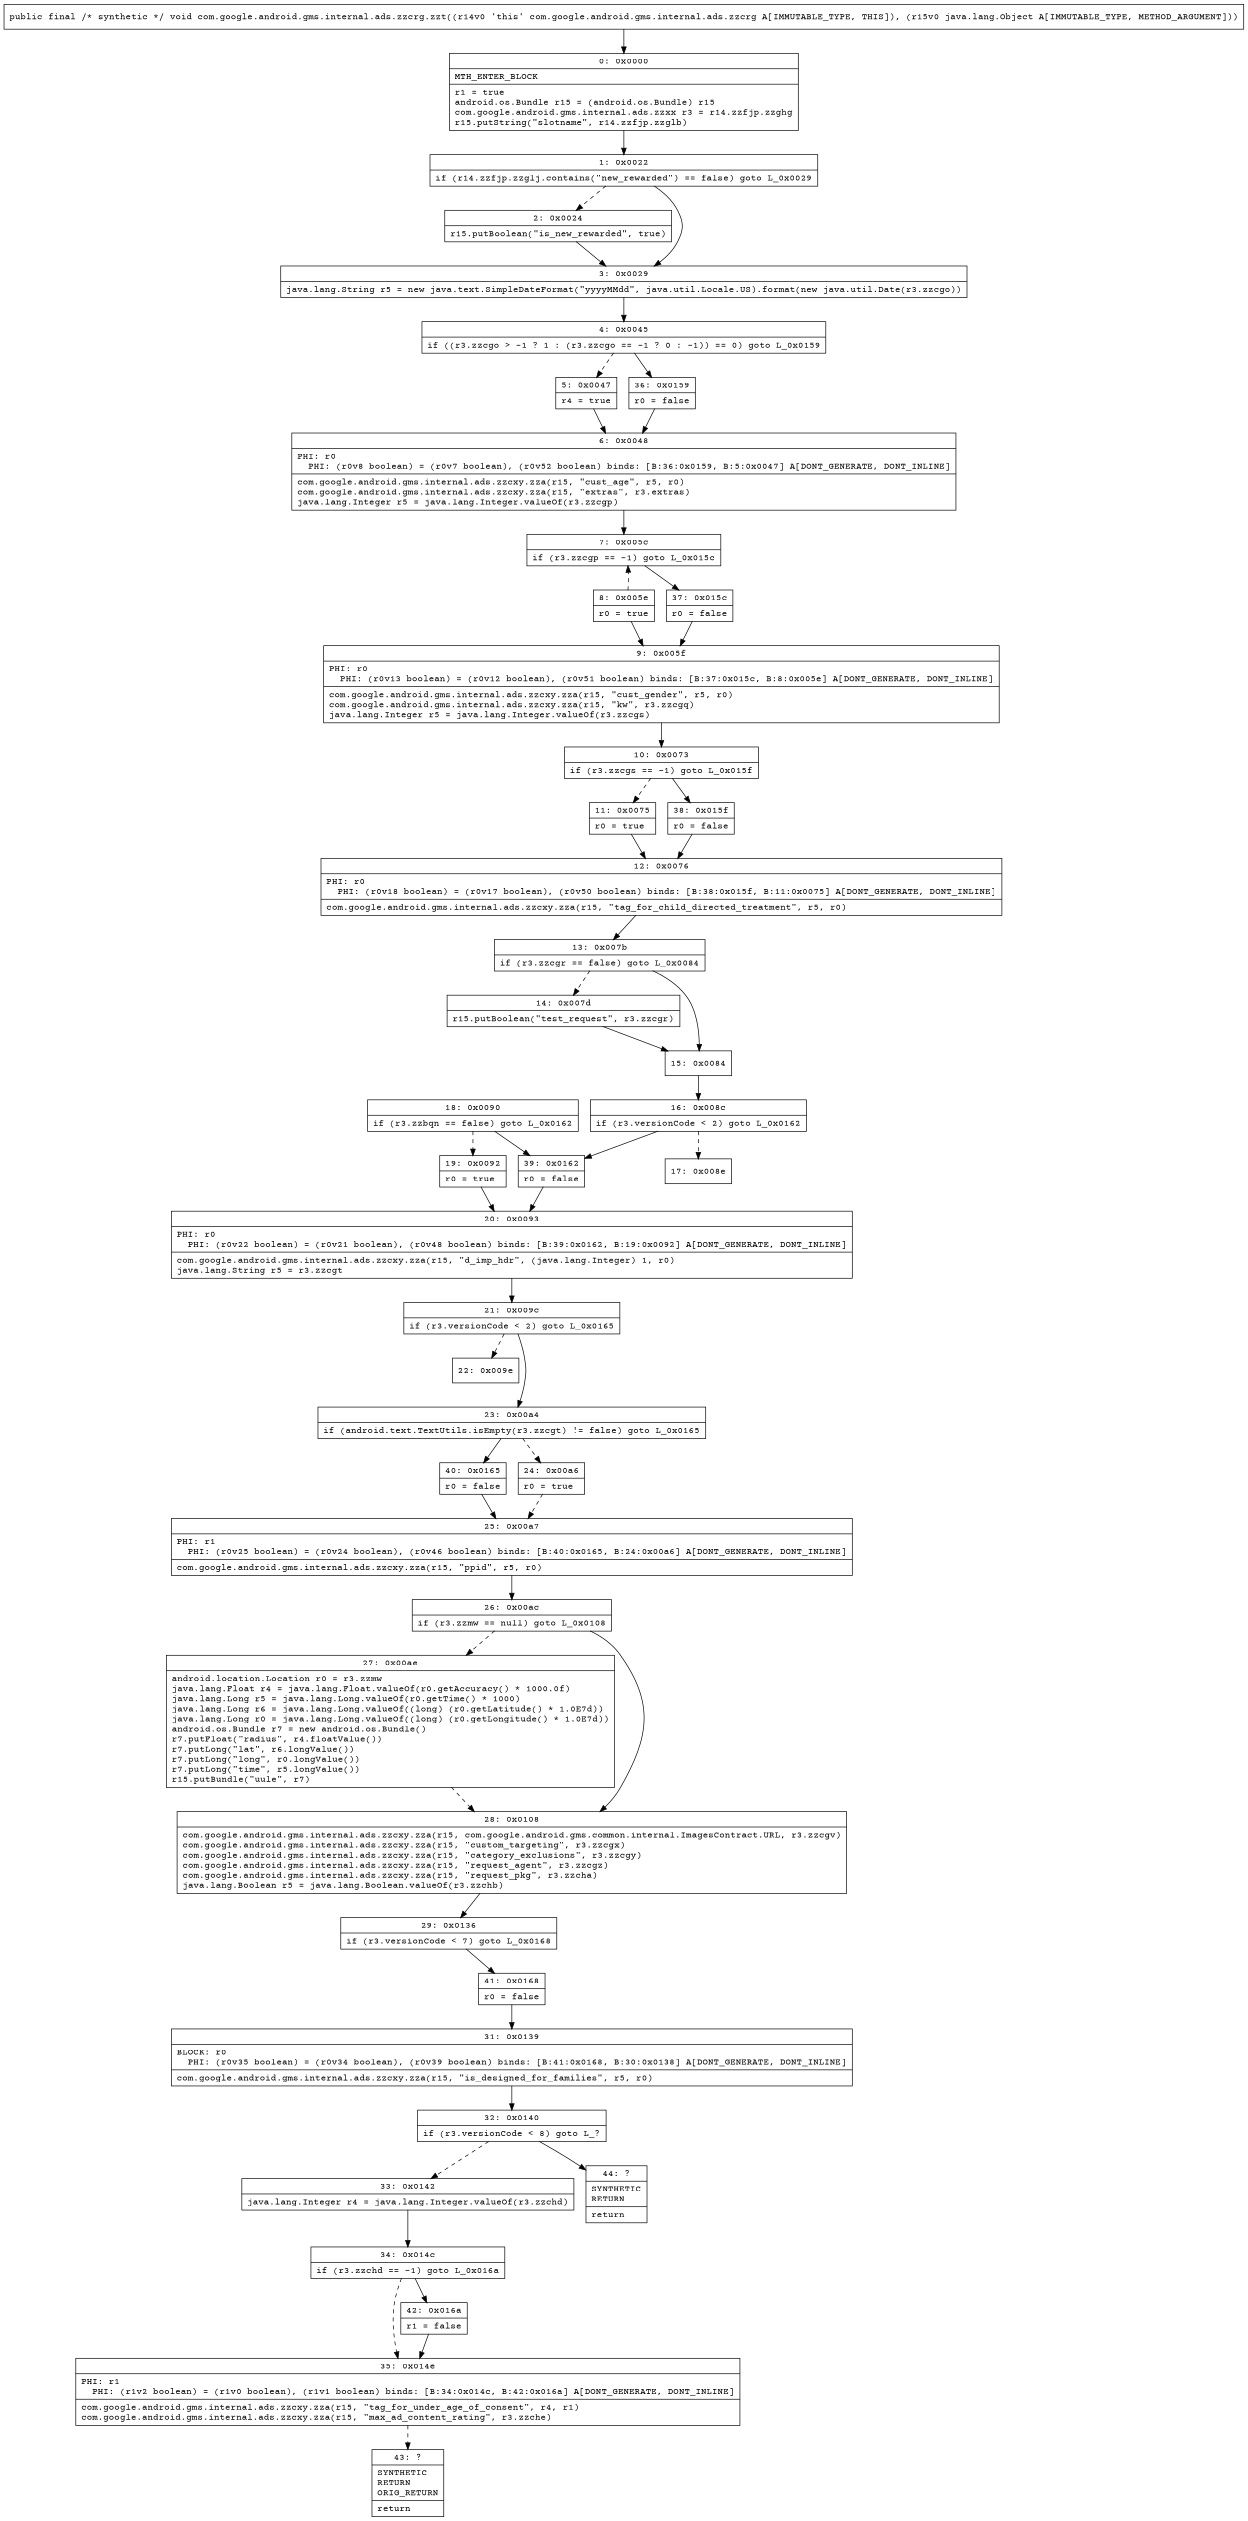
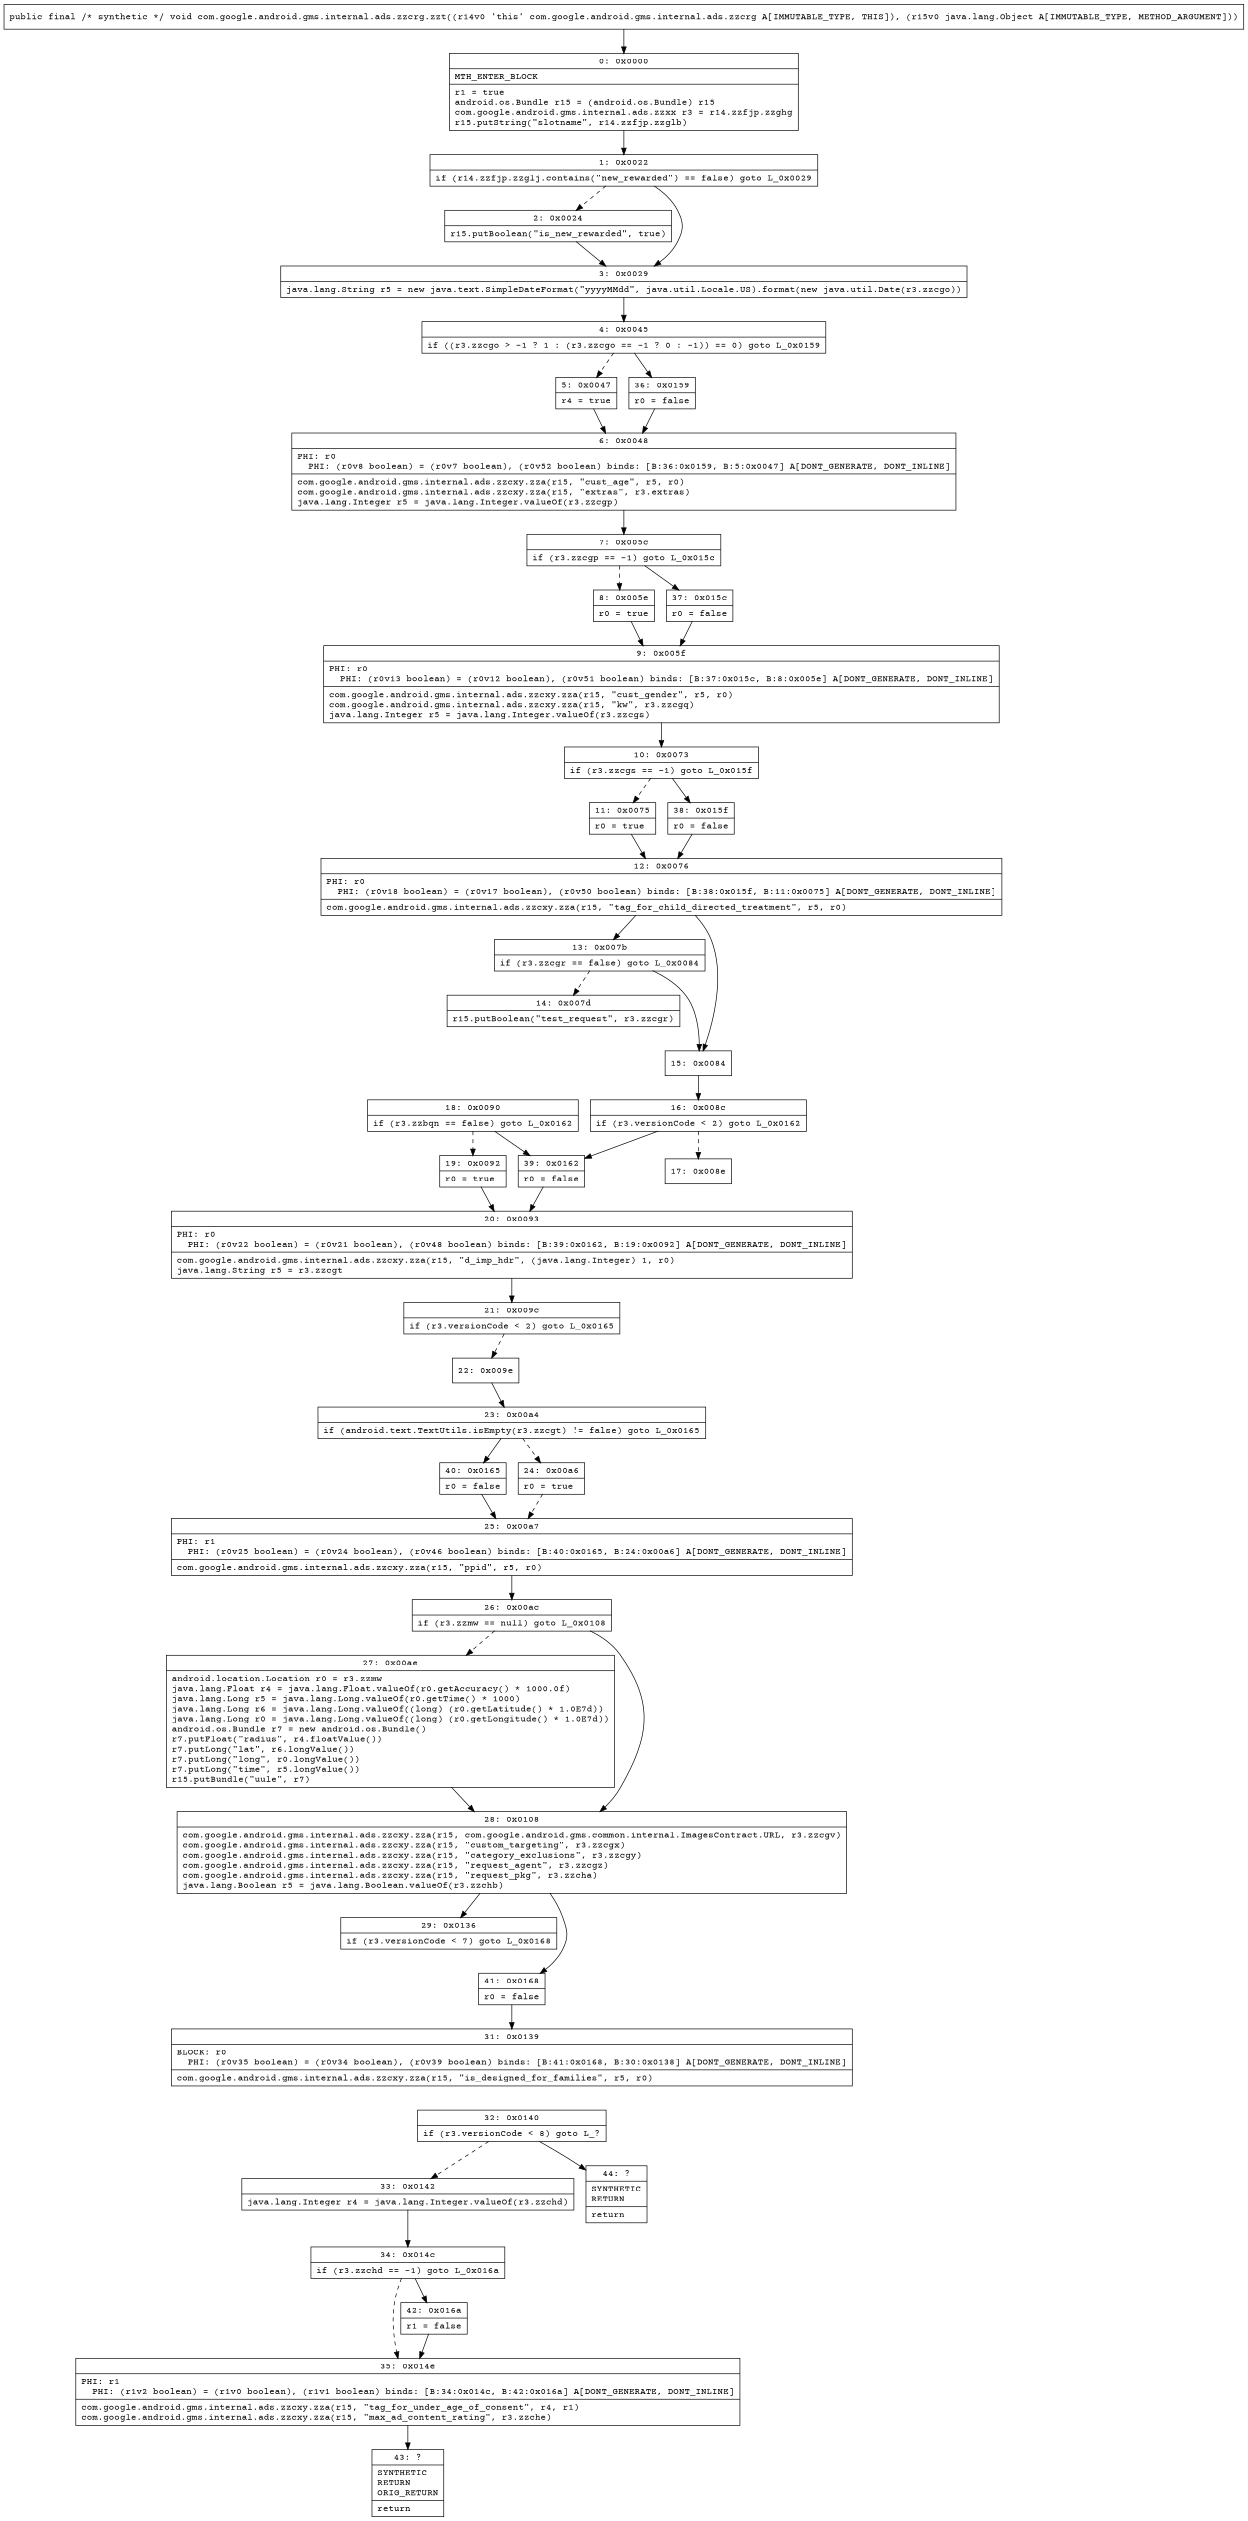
edge "8: 0x005e" -> "7: 0x005c": reversed
edge "14: 0x007d" -> "15: 0x0084": now "12: 0x0076" -> "15: 0x0084"
edge "21: 0x009c" -> "23: 0x00a4": now "22: 0x009e" -> "23: 0x00a4"
edge "27: 0x00ae" -> "28: 0x0108": style dashed -> solid
edge "29: 0x0136" -> "41: 0x0168": now "28: 0x0108" -> "41: 0x0168"
edge "31: 0x0139" -> "32: 0x0140": removed
edge "35: 0x014e" -> "43: ?": style dashed -> solid
